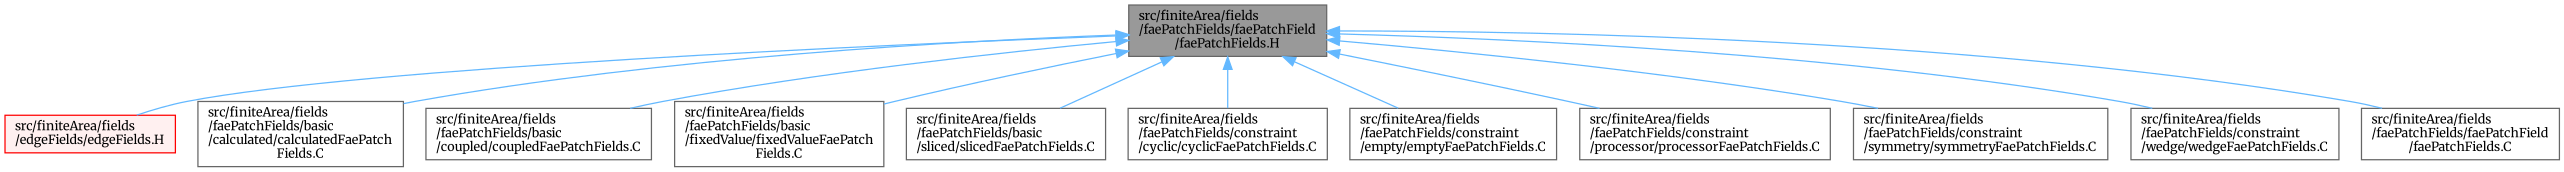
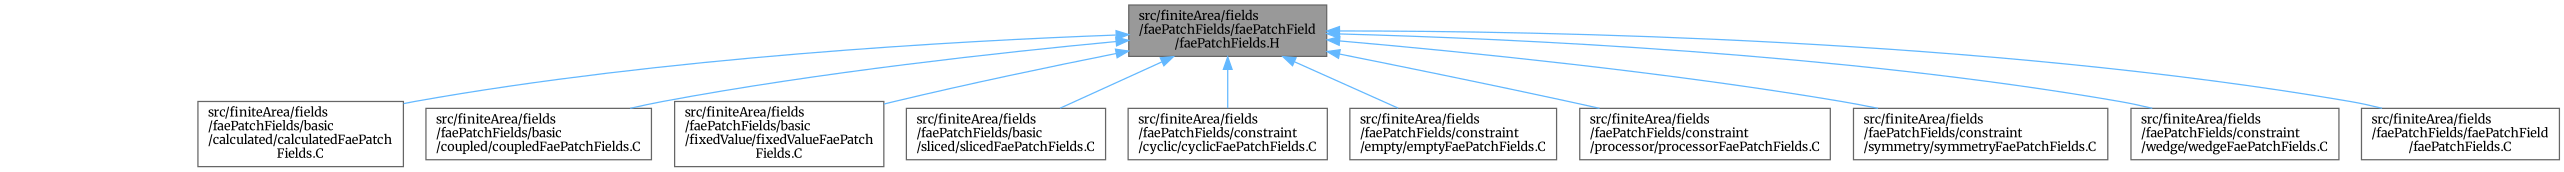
node "src/finiteArea/fields /edgeFields/edgeFields.H": removed
